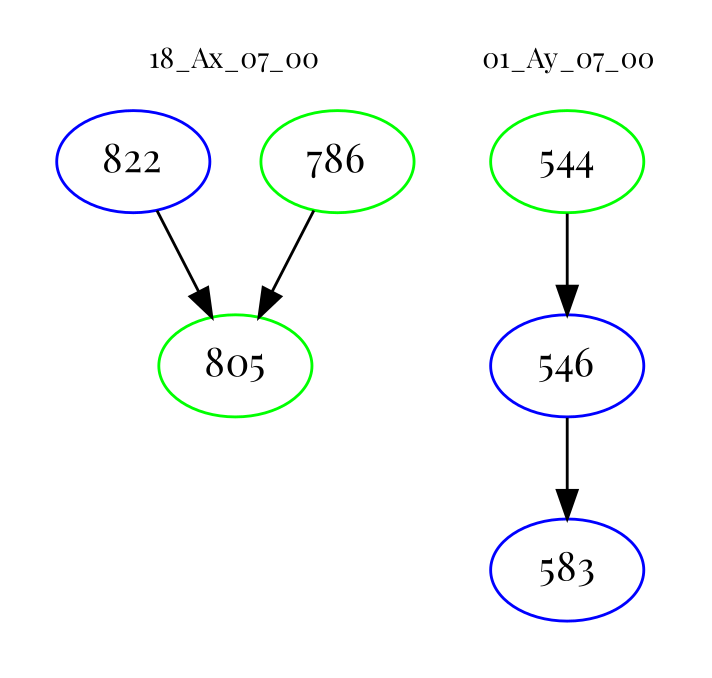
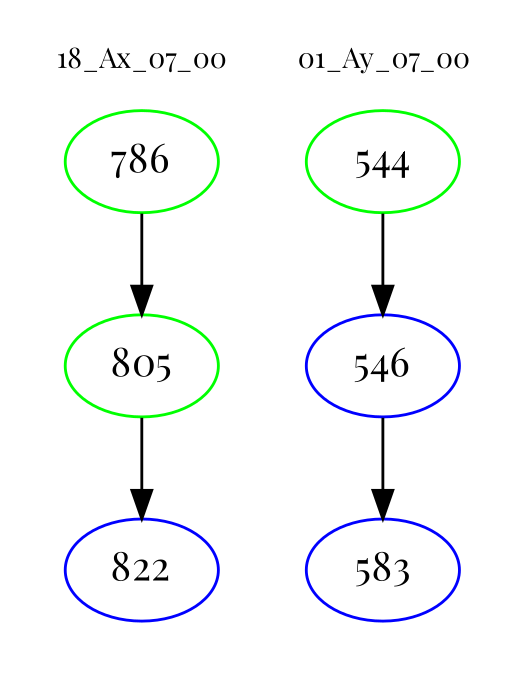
edge "822" -> "805": reversed
